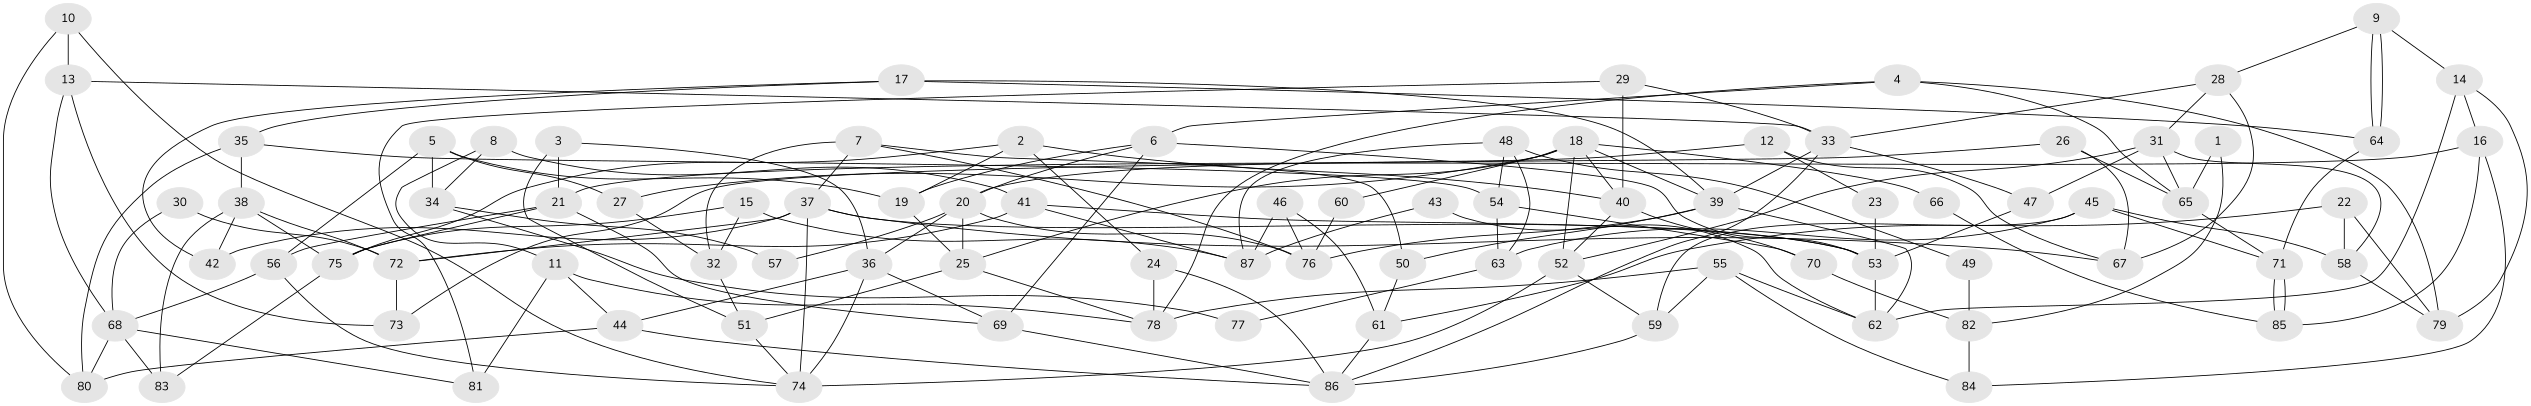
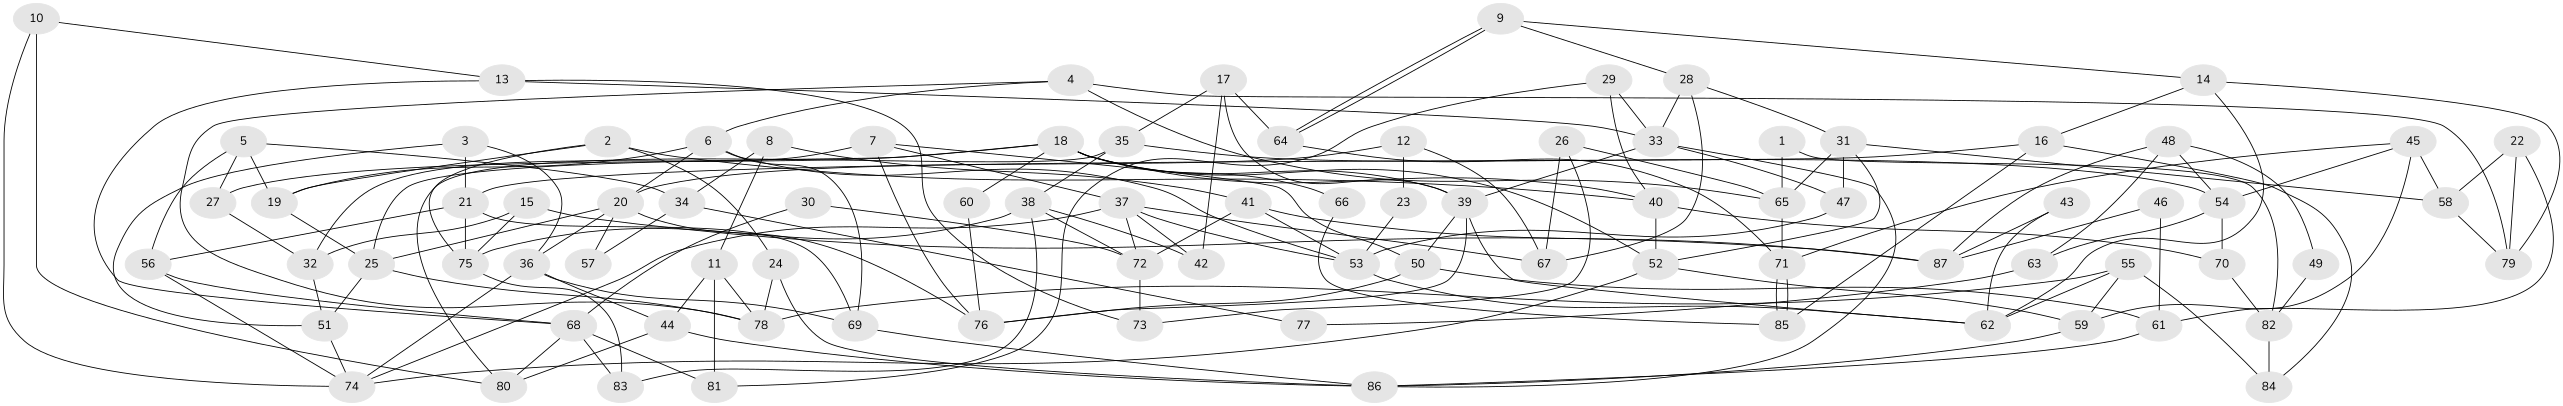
edge "46" -- "76": now "50" -- "76"
edge "45" -- "63": now "45" -- "54"
